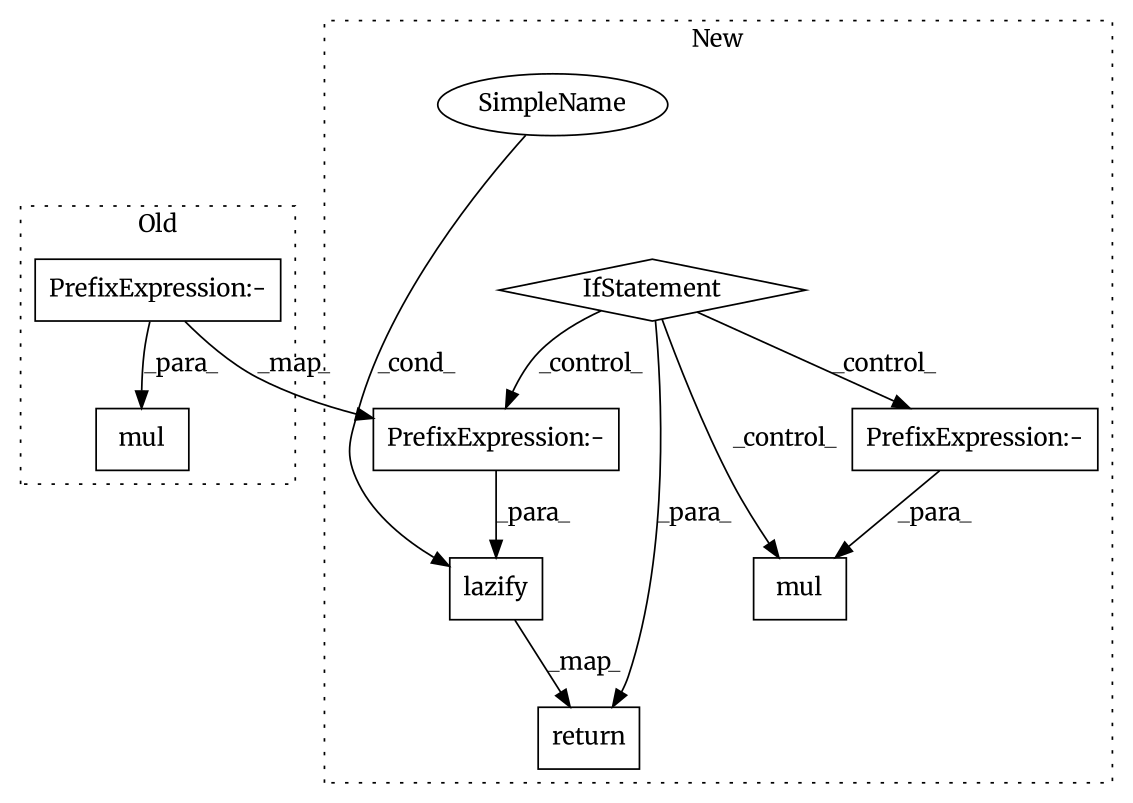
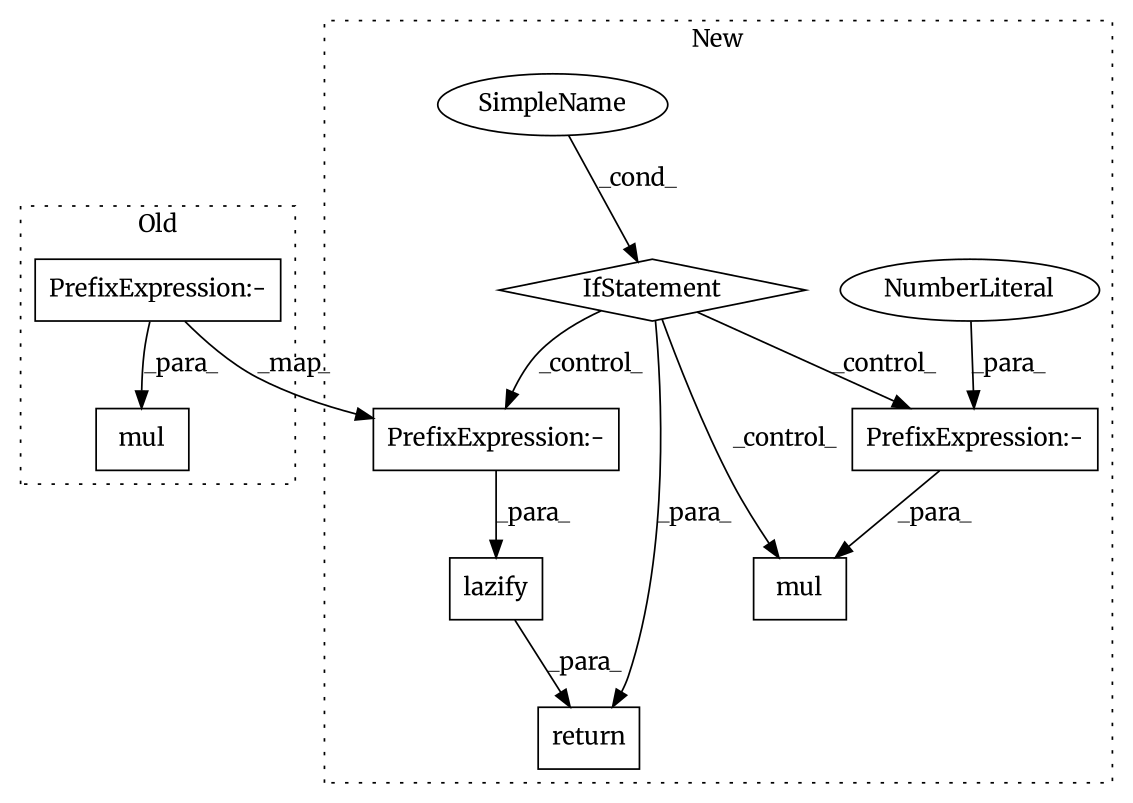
node "NumberLiteral": added
edge "SimpleName" -> "lazify": now "SimpleName" -> "IfStatement"
edge "lazify" -> "return": label "_map_" -> "_para_"
